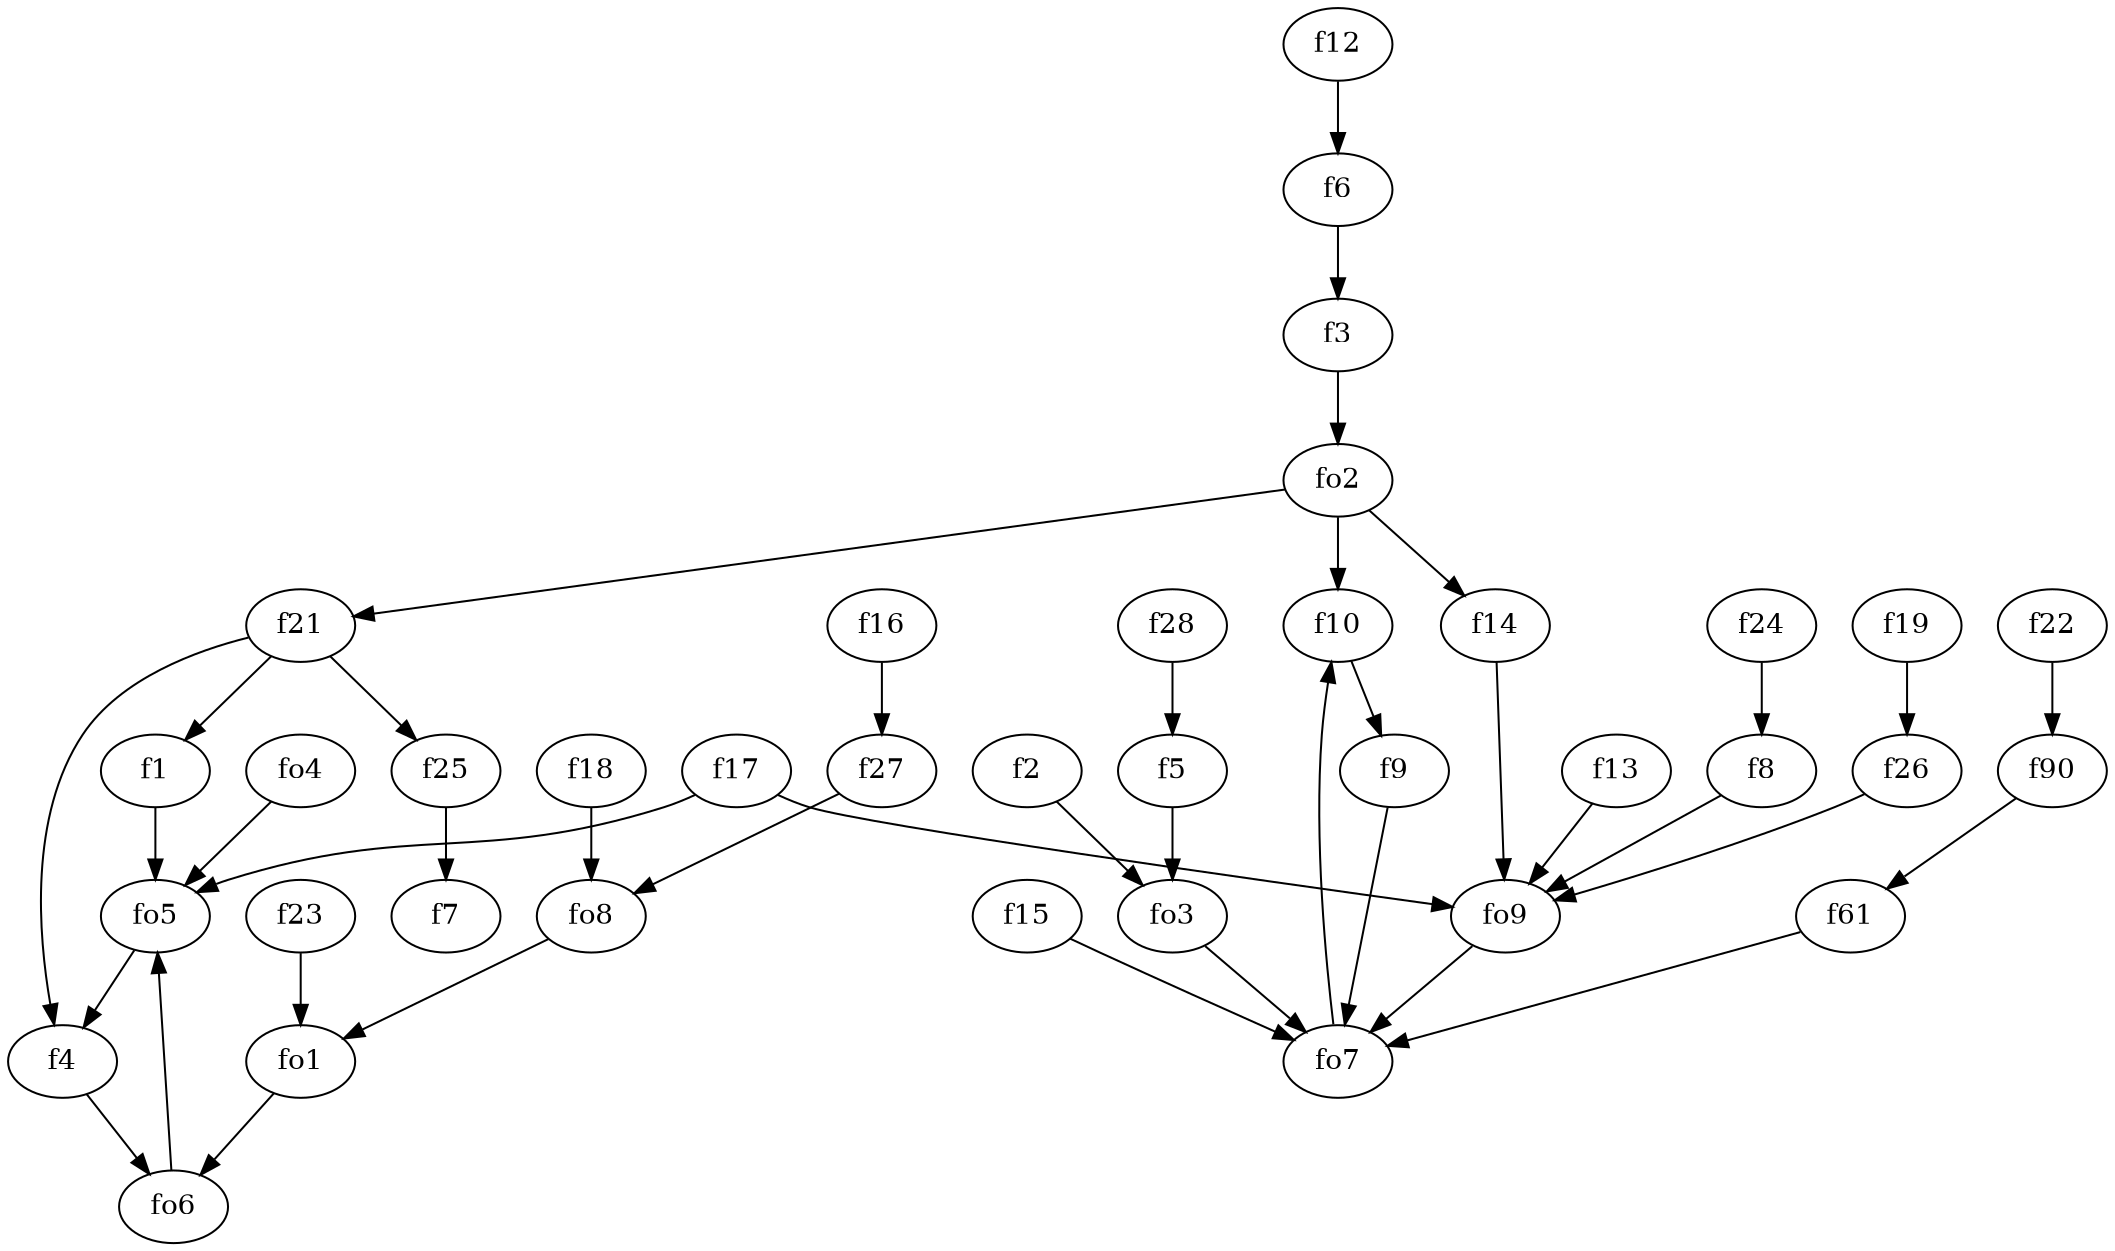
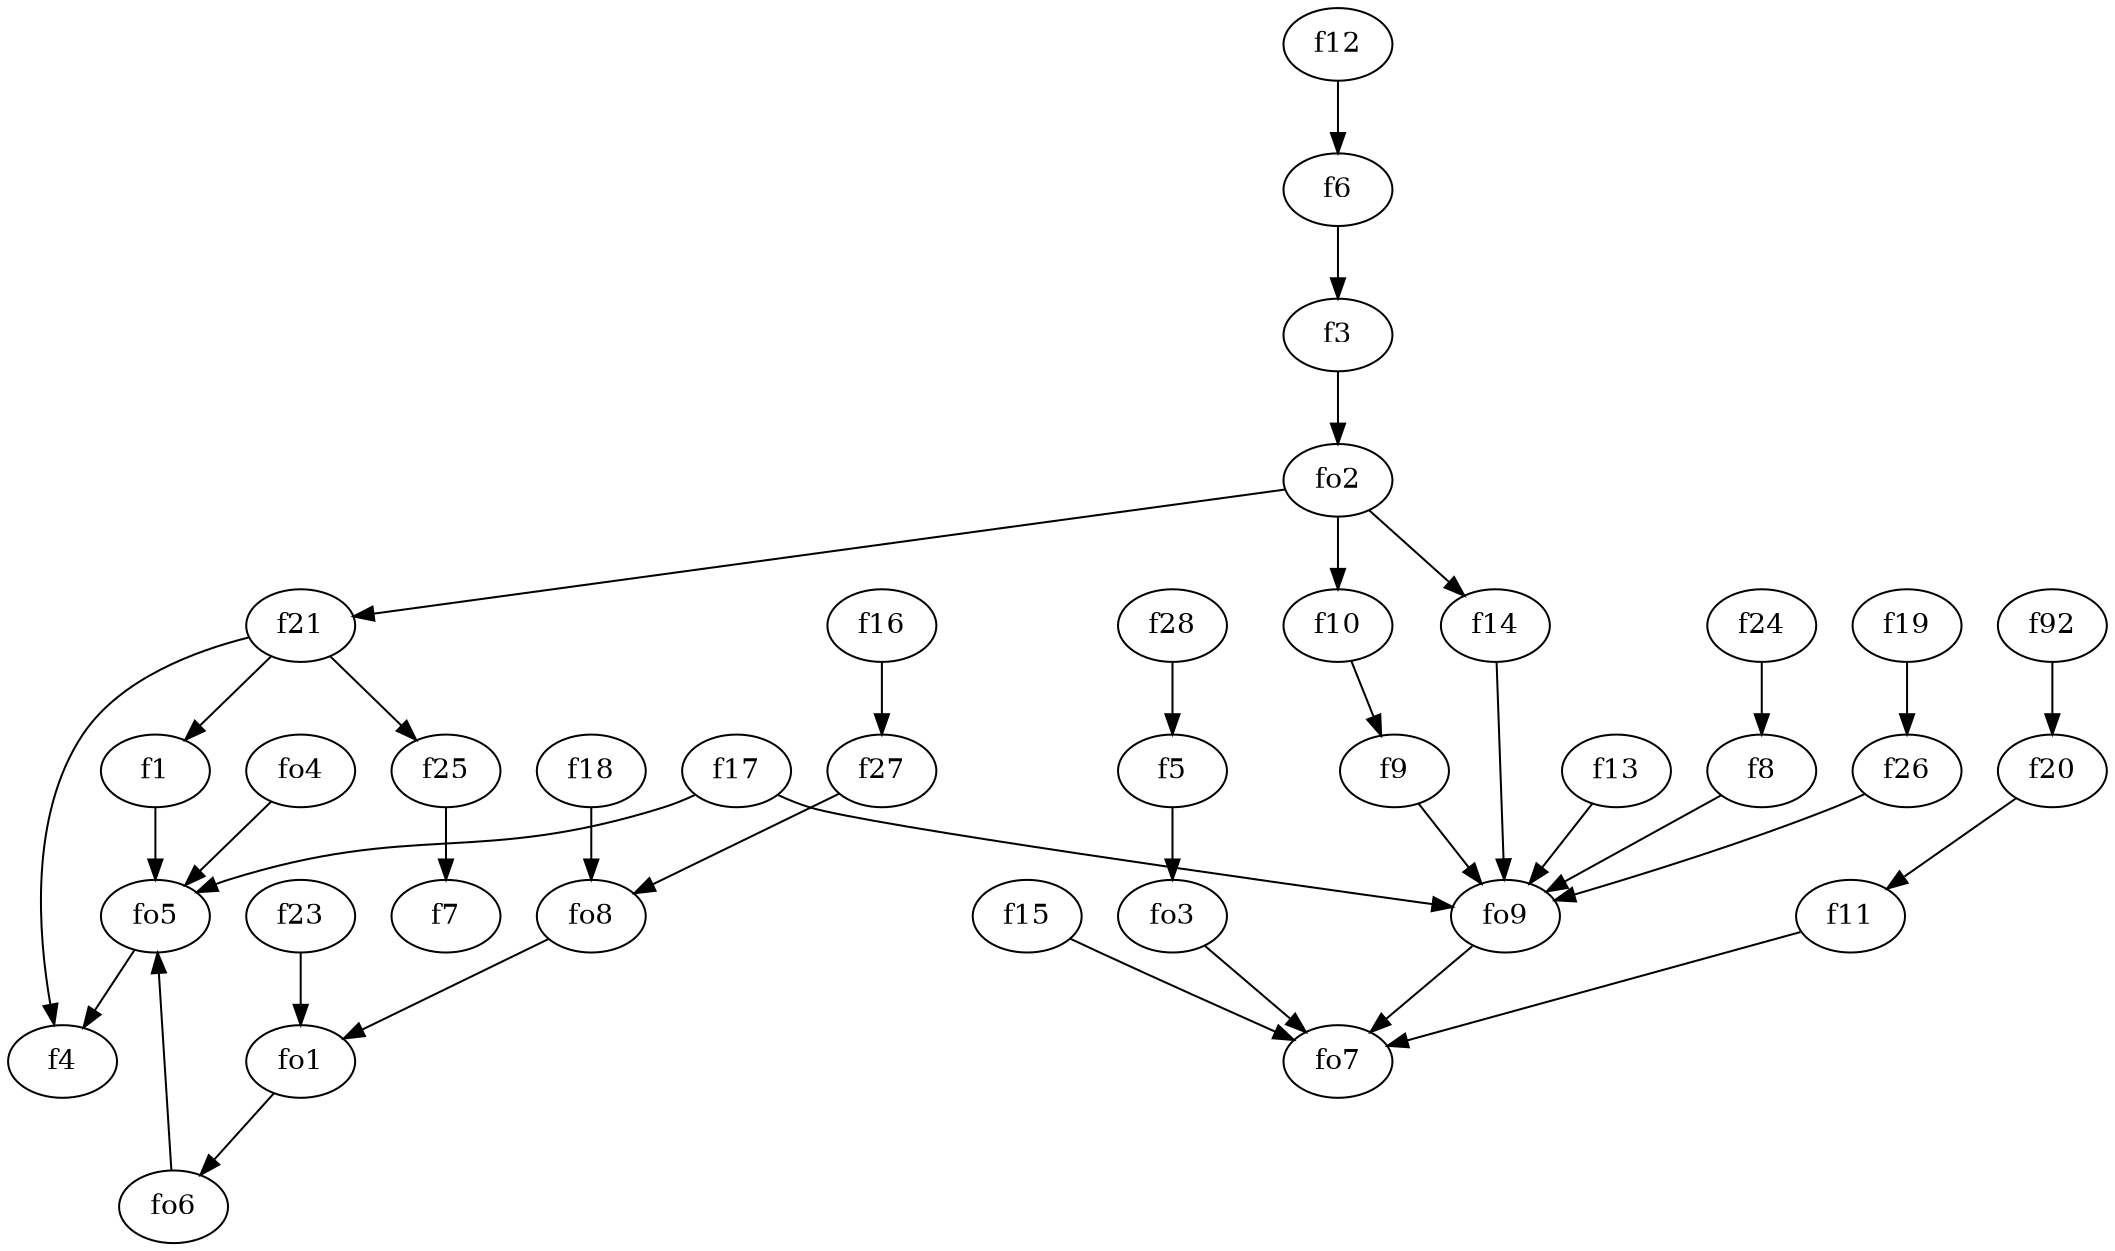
node "f22": label "f22" -> "f92"
node "f2": removed
node "f90": label "f90" -> "f20"
edge "fo7" -> "f10": removed
edge "f9" -> "fo7": now "f9" -> "fo9"
node "f61": label "f61" -> "f11"
edge "f4" -> "fo6": removed
